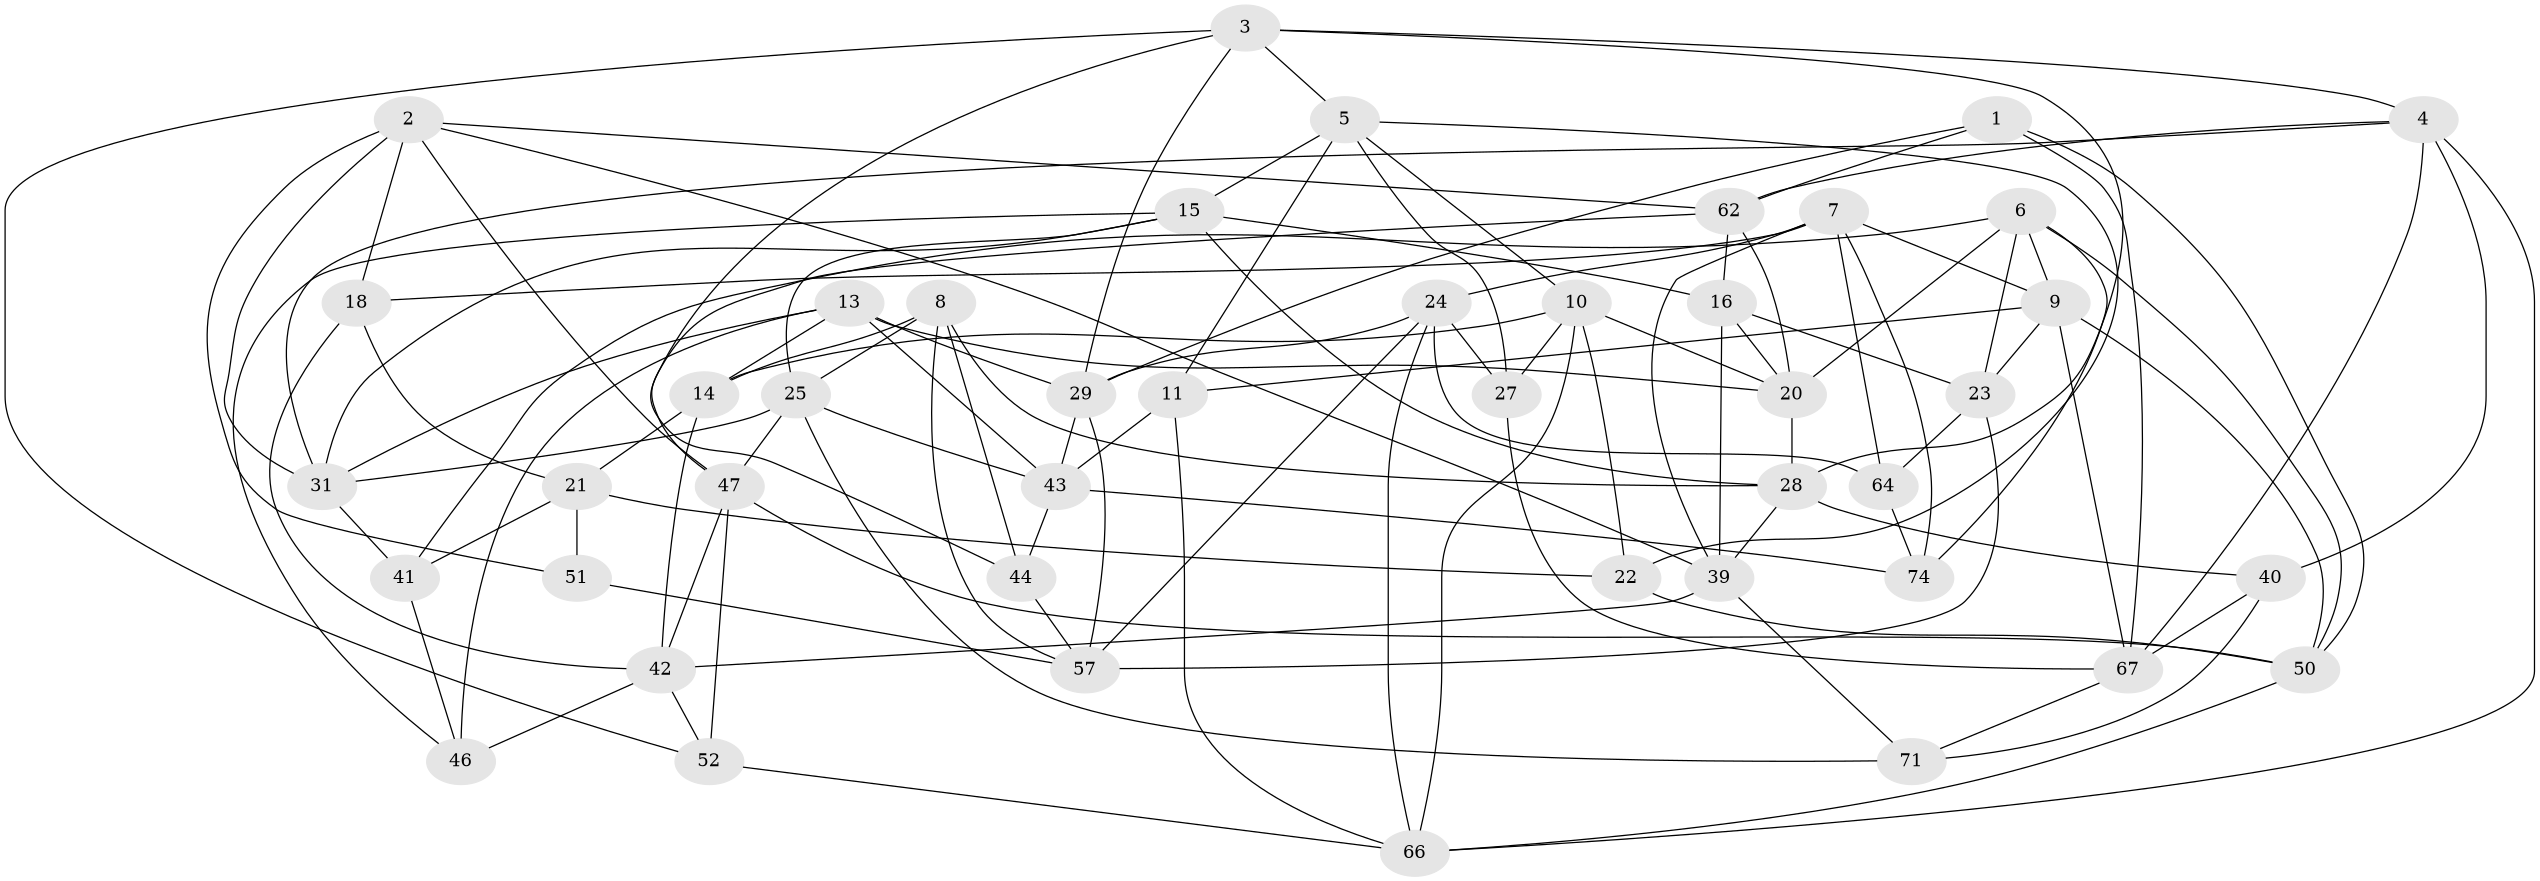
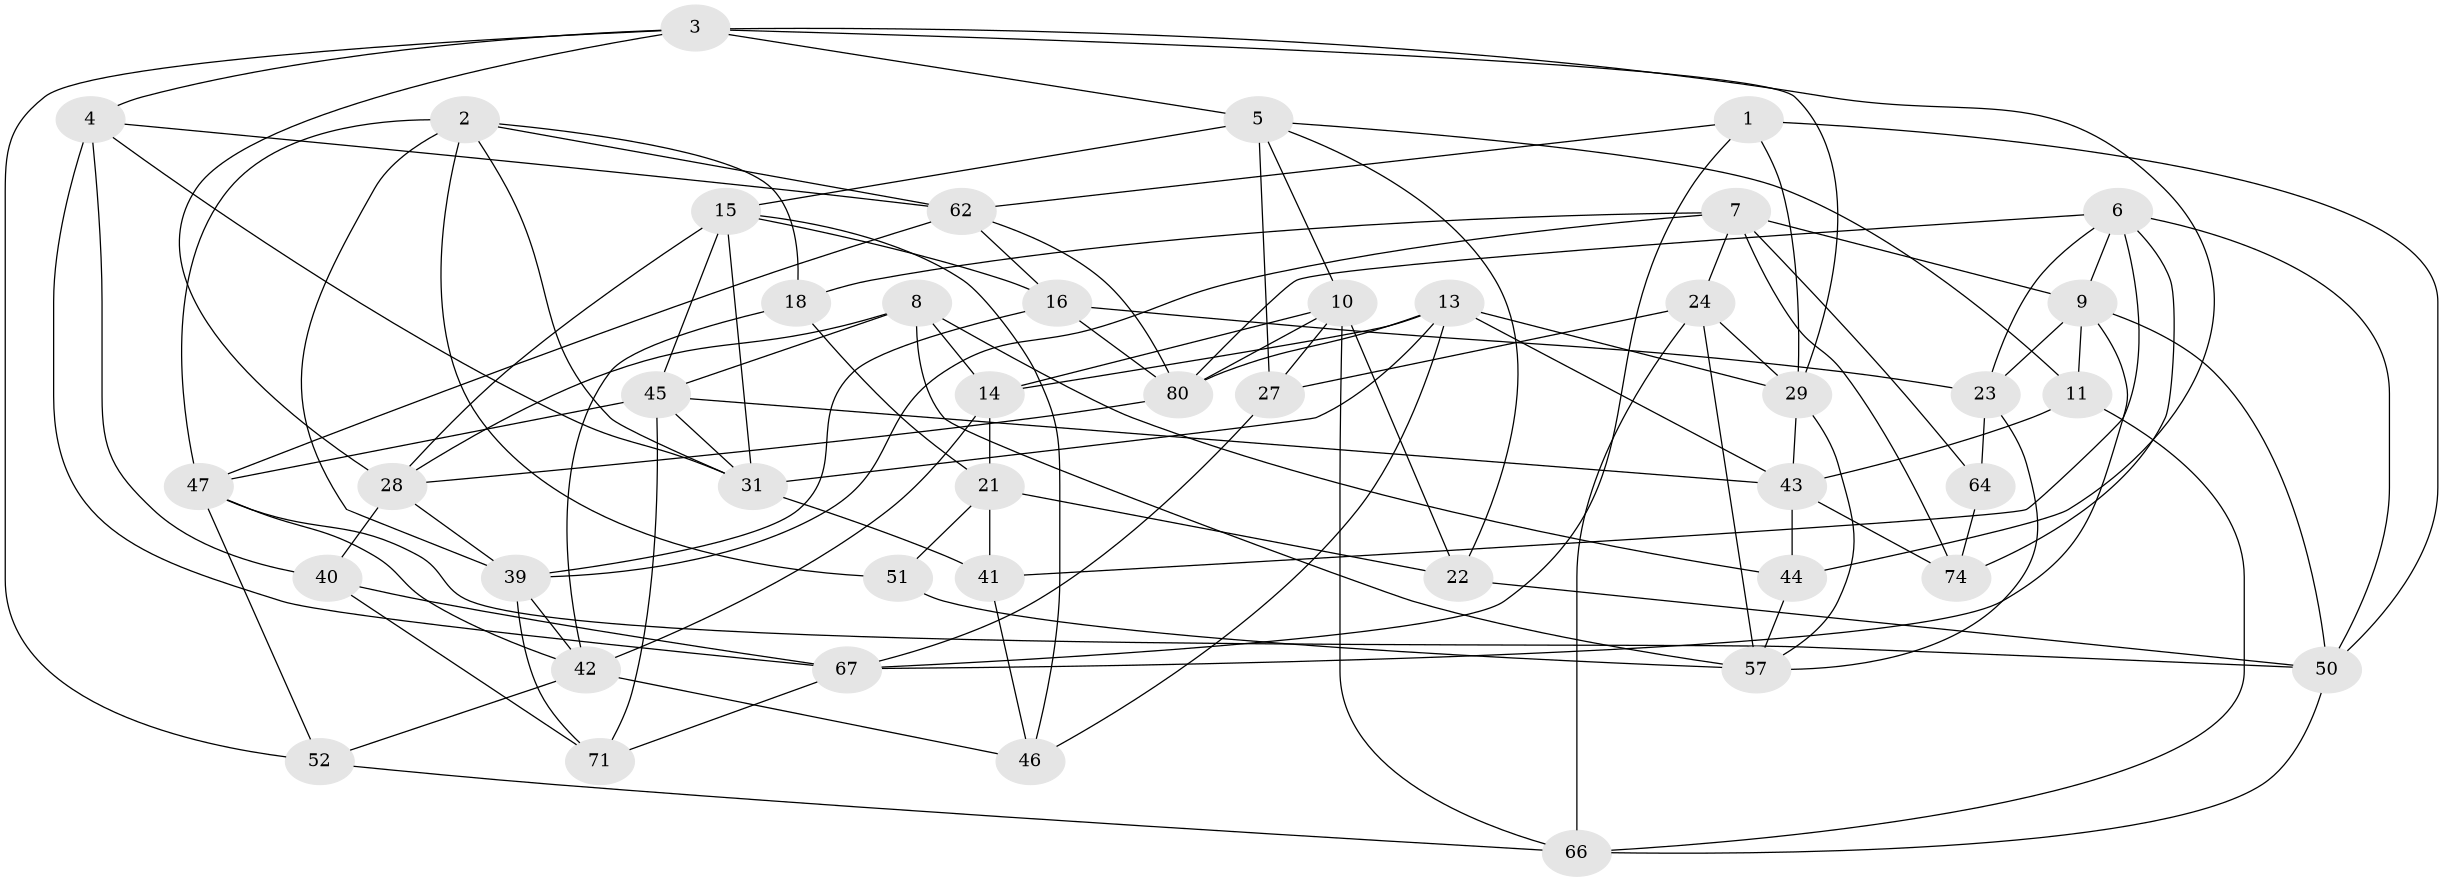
node "25": label "25" -> "45"
node "20": label "20" -> "80"
edge "24" -- "64": removed
edge "4" -- "66": removed
